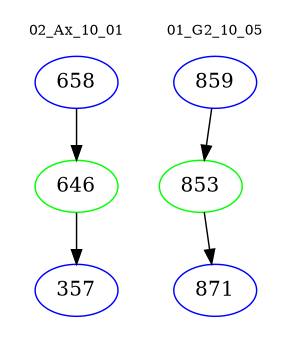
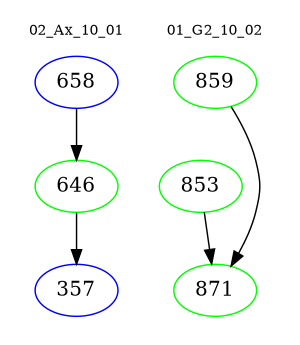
cluster "01_G2_10_05": label "01_G2_10_05" -> "01_G2_10_02"
node "859": color blue -> green
edge "859" -> "853": now "859" -> "871"
node "871": color blue -> green
